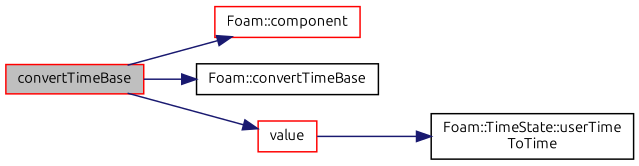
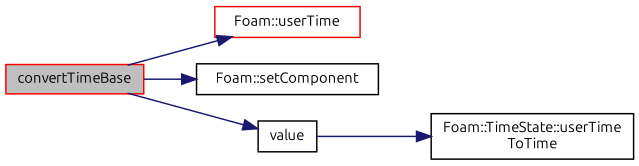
node "Foam::component": label "Foam::component" -> "Foam::userTime"
node "Foam::convertTimeBase": label "Foam::convertTimeBase" -> "Foam::setComponent"
node "value": color red -> black
